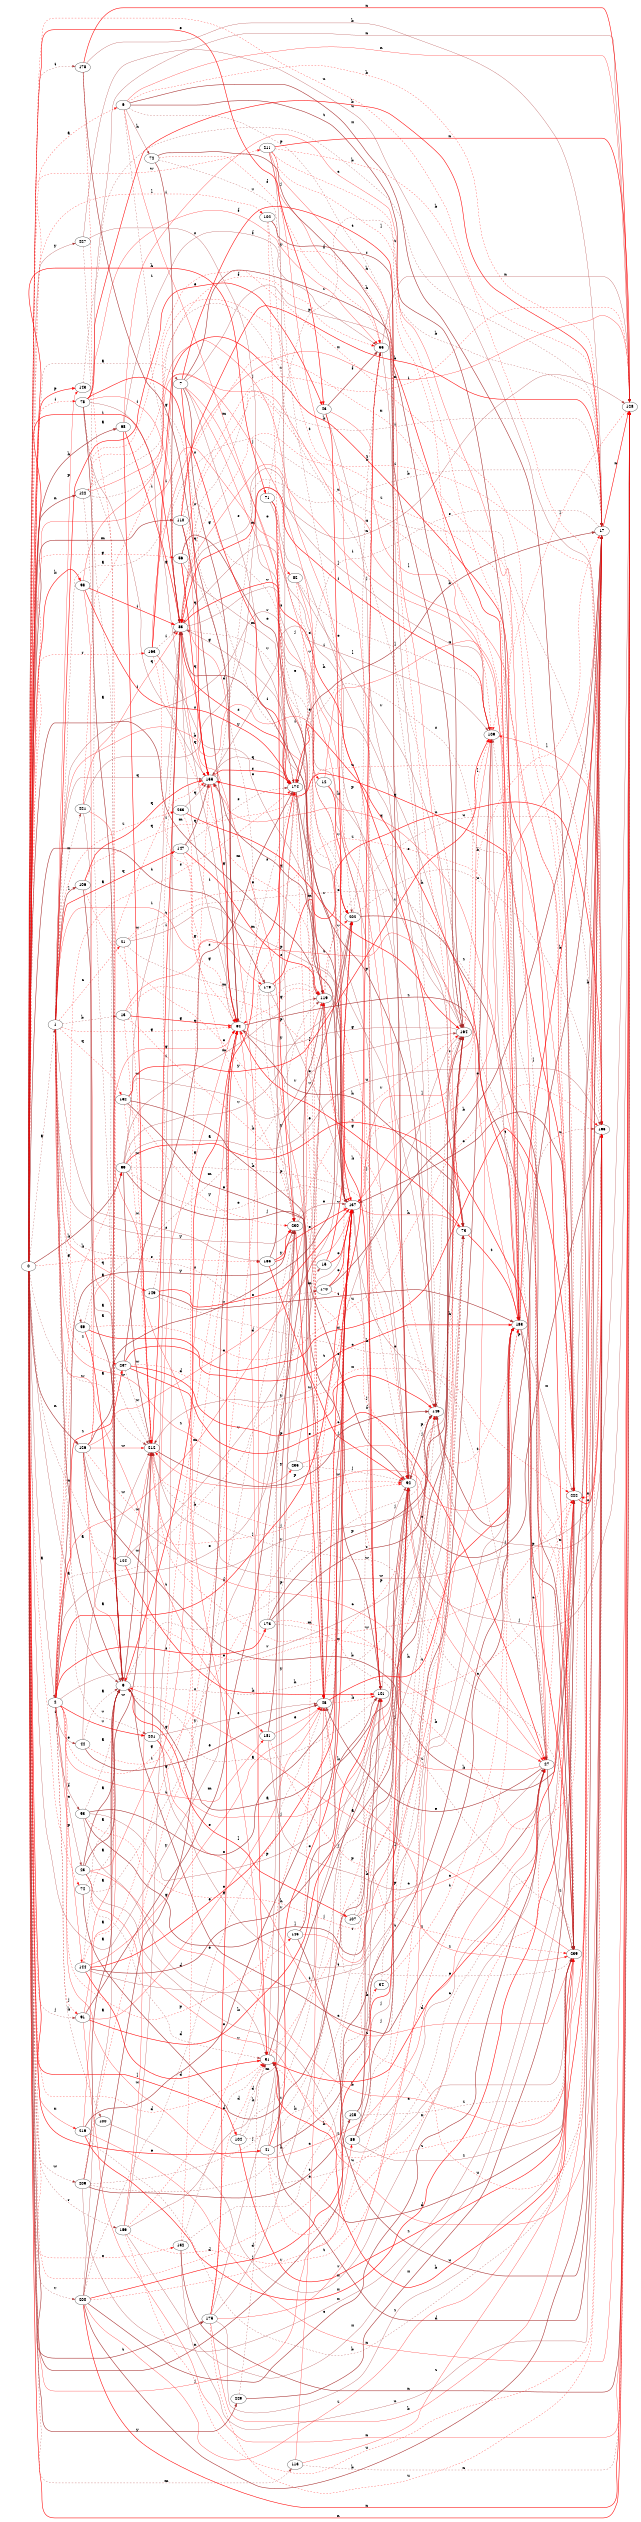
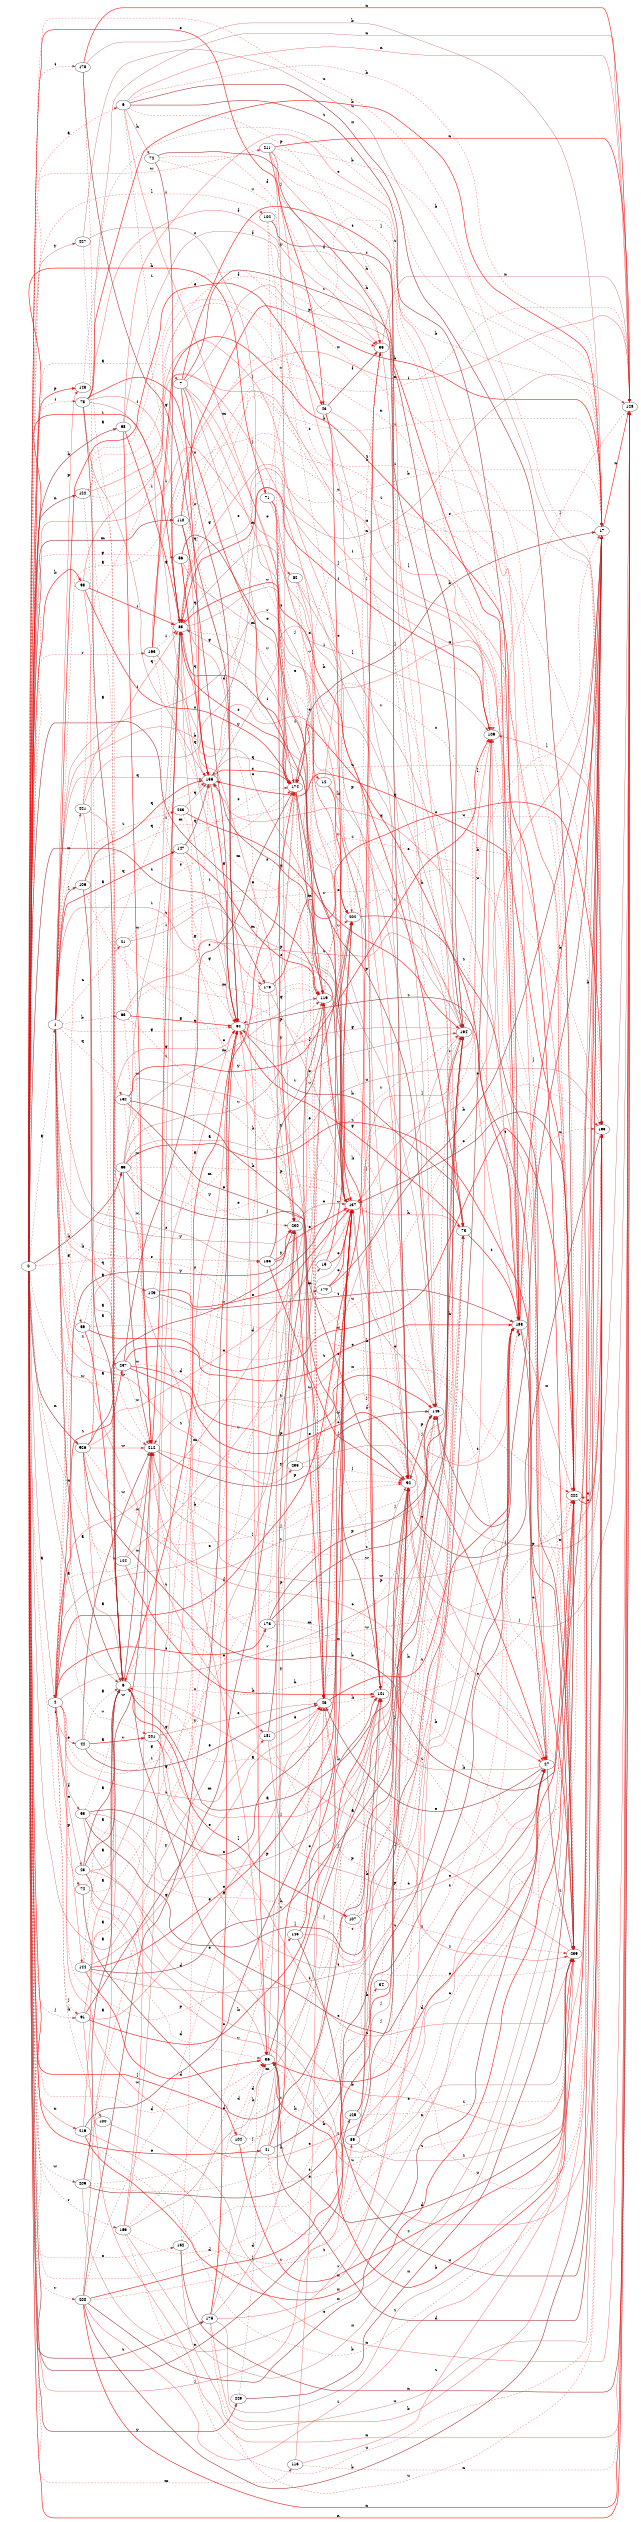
node "13": label "13" -> "63"
node "126": label "126" -> "926"
edge "183" -> "212": reversed
edge "44" -> "212": style solid -> bold
edge "2" -> "201": now "44" -> "201"
node "31": label "31" -> "36"
